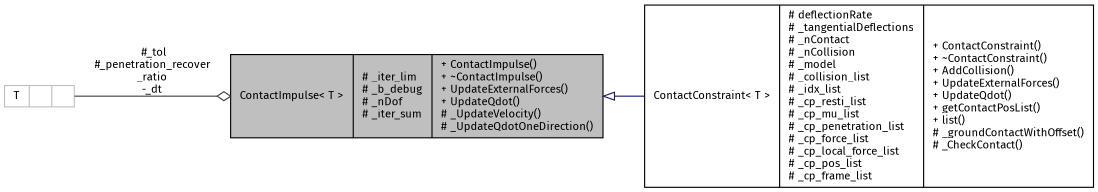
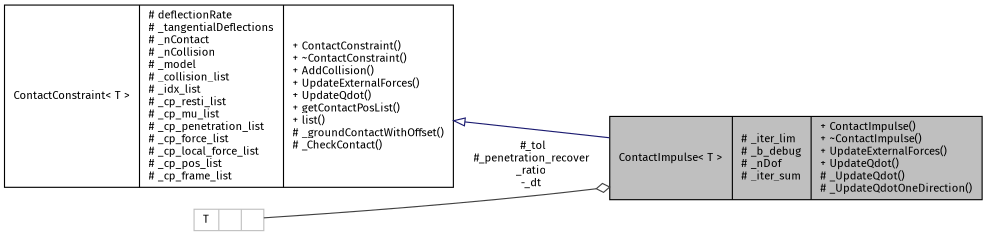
edge "ContactConstraint< T >" -> "ContactImpulse< T >": reversed
node "ContactImpulse< T >": text "# _UpdateVelocity()" -> "# _UpdateQdot()"
